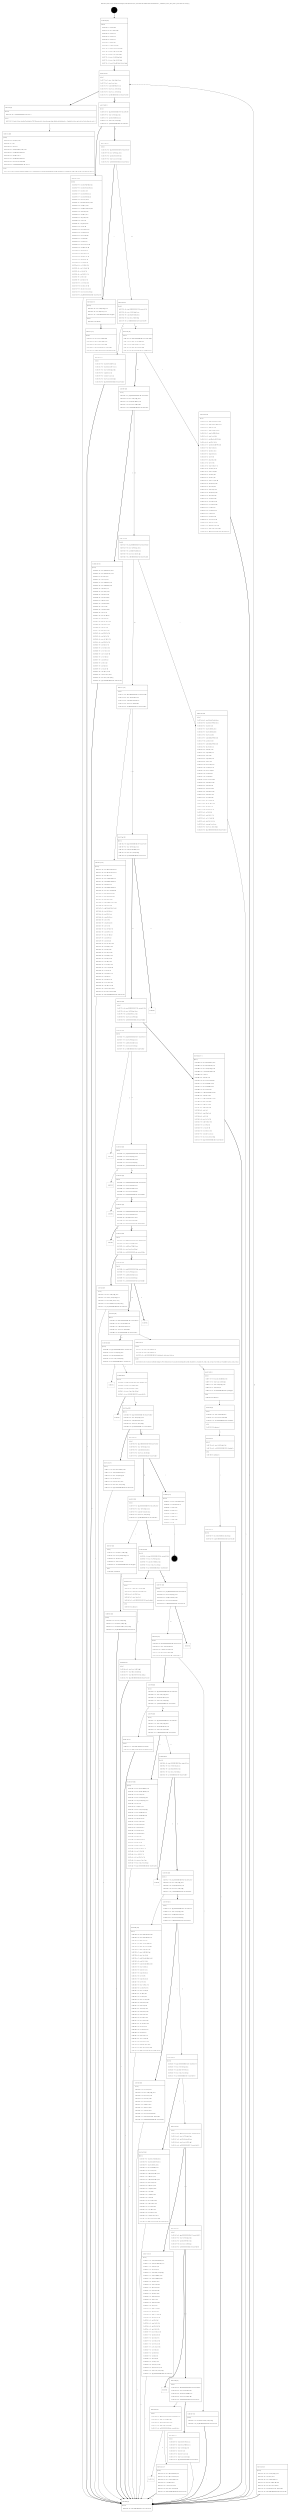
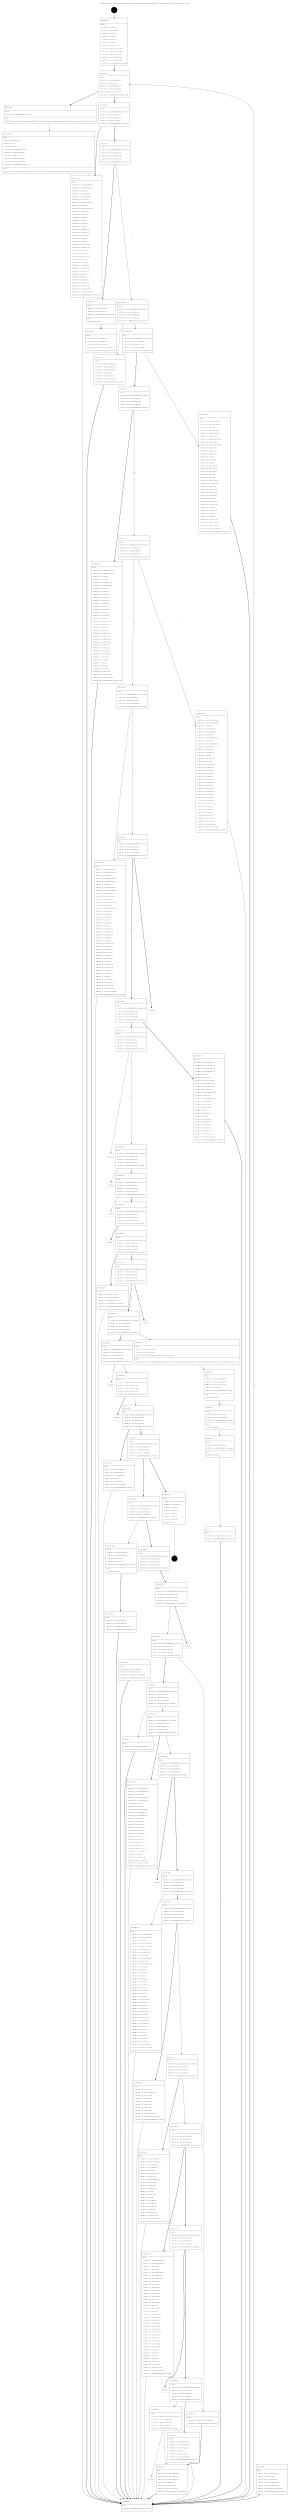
edge "0x401857 [25]" -> "0x401870 [25]": removed, label "19"
node "0x401dc3 [23]": removed
edge "0x401db7 [12]" -> "0x402346 [5]": now "0x401db7 [12]" -> "0x401adc [27]"
